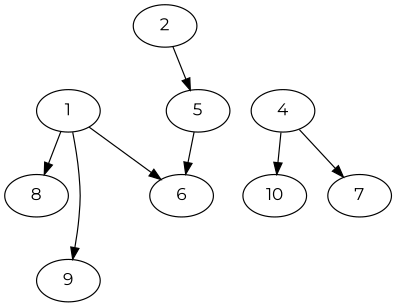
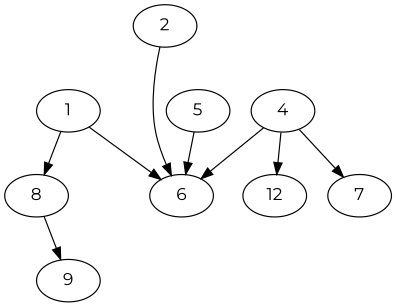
edge "2" -> "5": now "2" -> "6"
edge "4" -> "6": added
edge "1" -> "9": now "8" -> "9"
node "10": label "10" -> "12"
